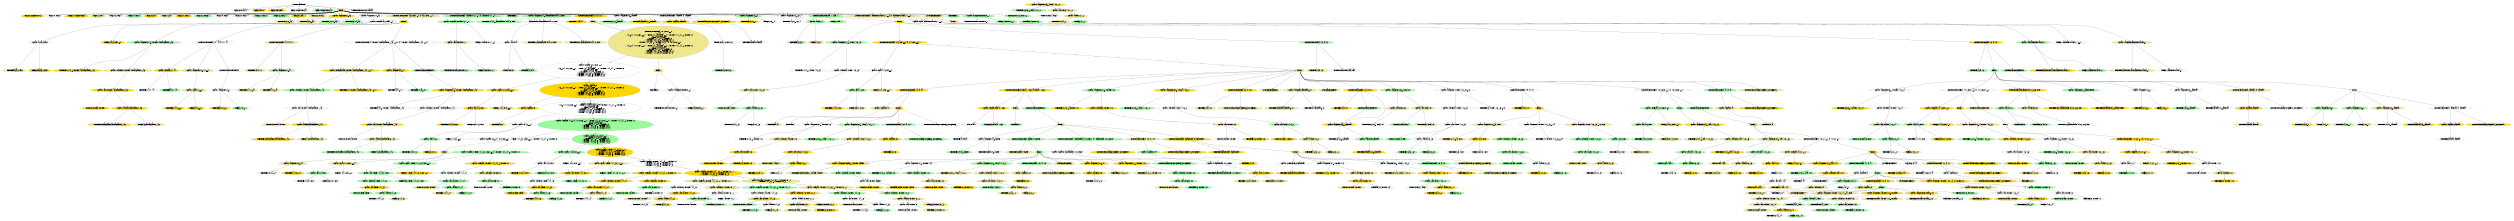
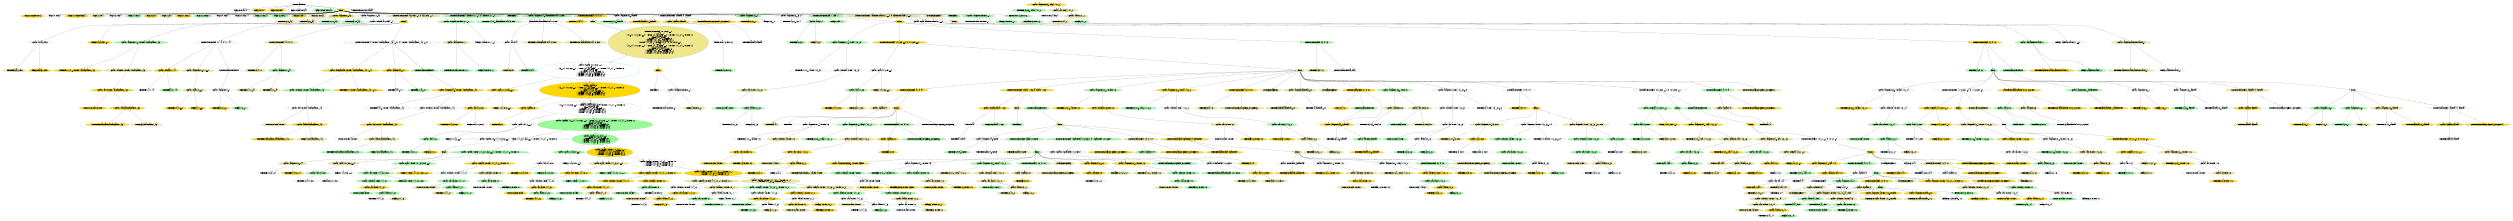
node "(IDENTIFIER,v21,if ( v21 ))": label "(IDENTIFIER,v21,if ( v21 ))" -> "(WORD,v21,if ( v21 ))"
